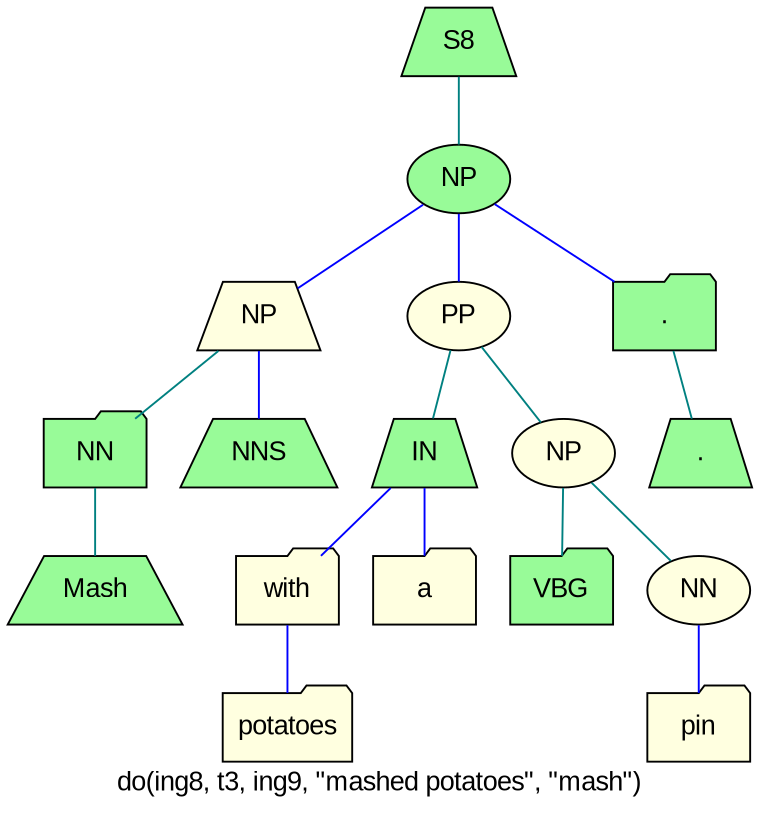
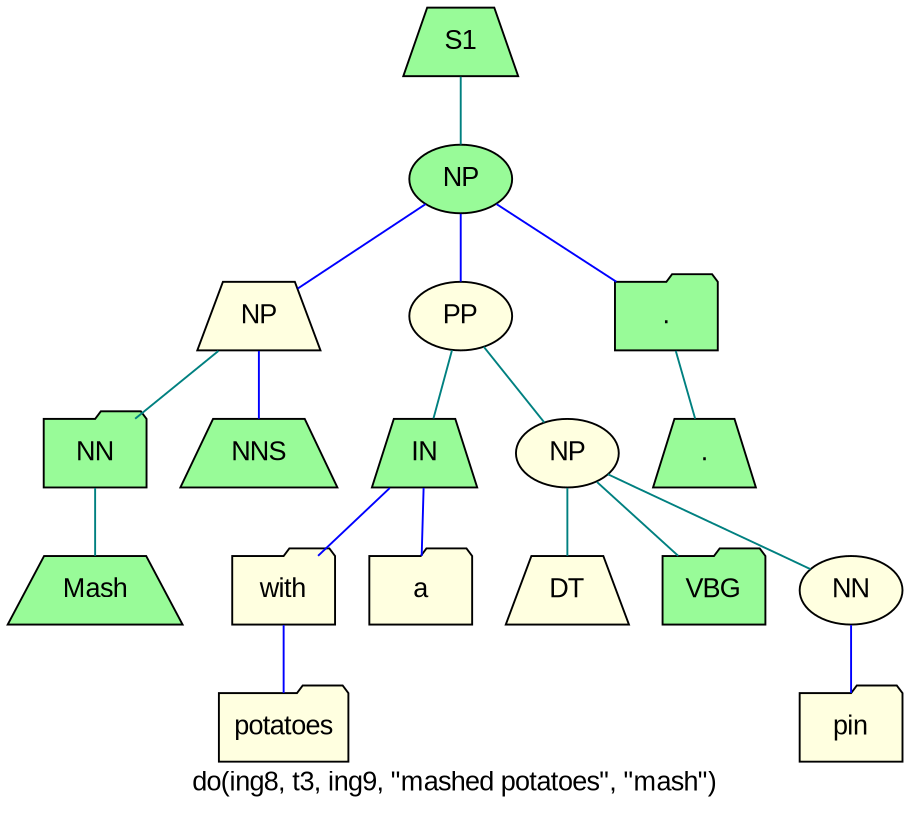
node "S8": label "S8" -> "S1"
node "DT": added
